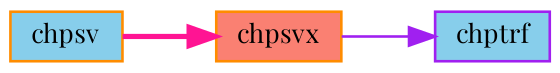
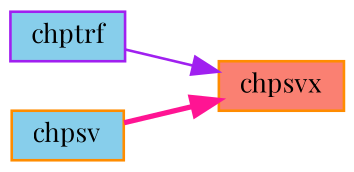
edge "chpsvx" -> "chptrf": reversed
